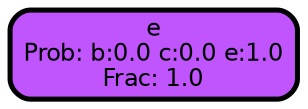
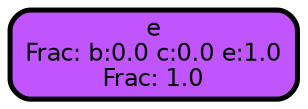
node "e Prob: b:0.0 c:0.0 e:1.0 Frac: 1.0": label "e Prob: b:0.0 c:0.0 e:1.0 Frac: 1.0" -> "e Frac: b:0.0 c:0.0 e:1.0 Frac: 1.0"
